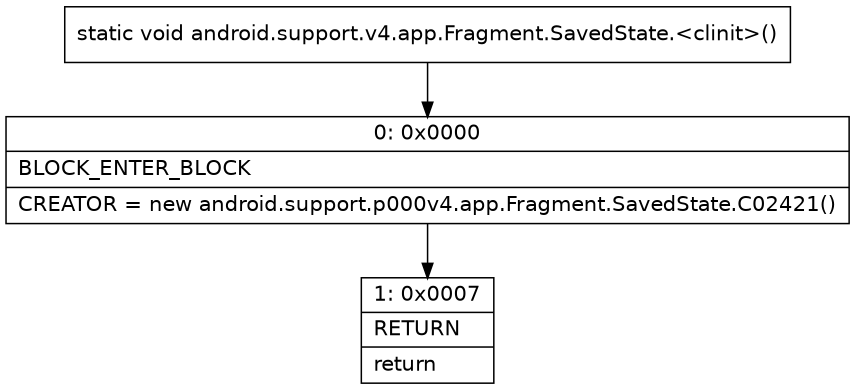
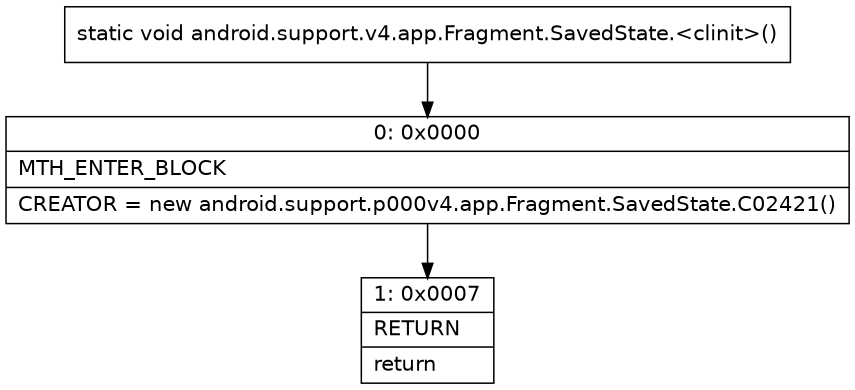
node "0: 0x0000": text "BLOCK_ENTER_BLOCK" -> "MTH_ENTER_BLOCK"
